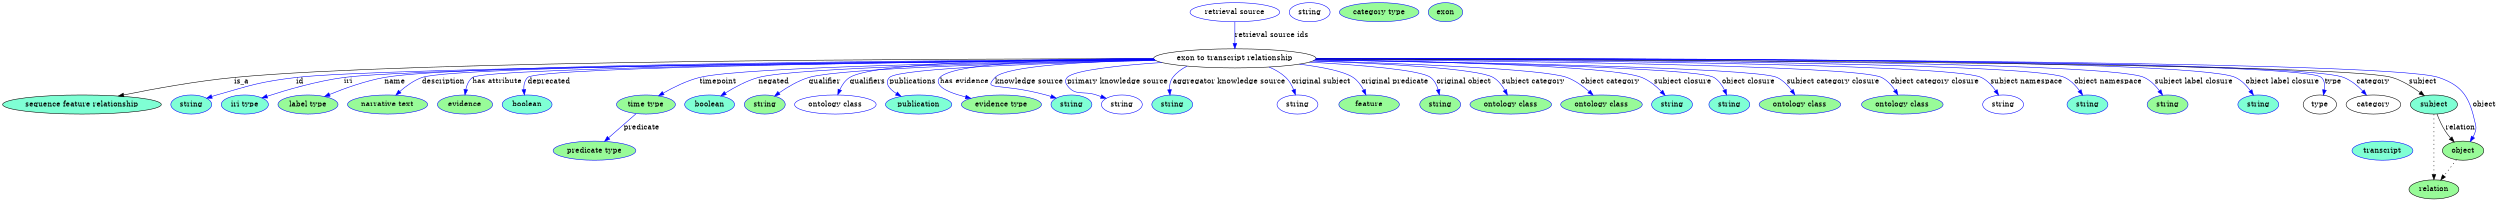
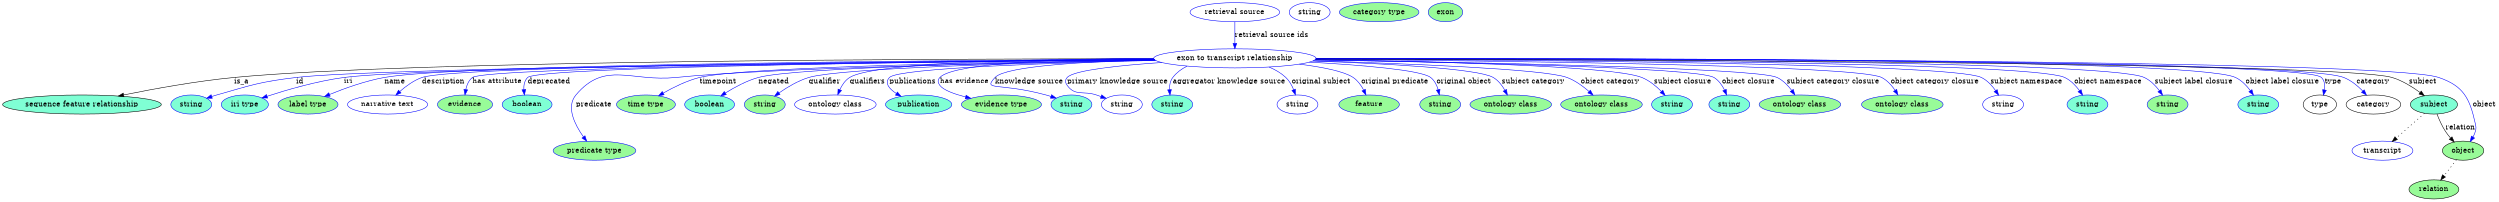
node "exon to transcript relationship": color black -> blue
node "narrative text": fillcolor palegreen -> white
edge "time type" -> "predicate type": now "exon to transcript relationship" -> "predicate type"
edge "subject" -> "relation": now "subject" -> "transcript"
node "transcript": fillcolor aquamarine -> white
